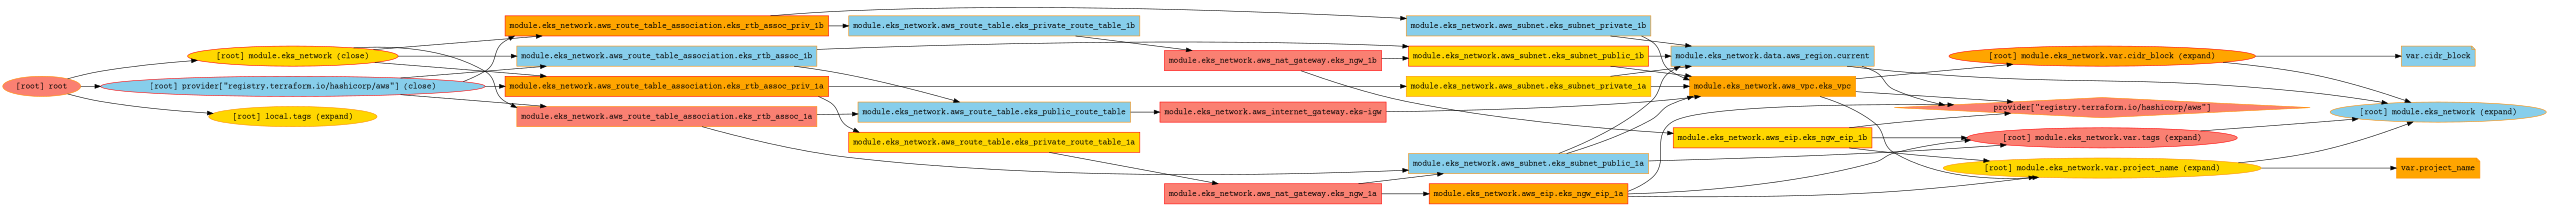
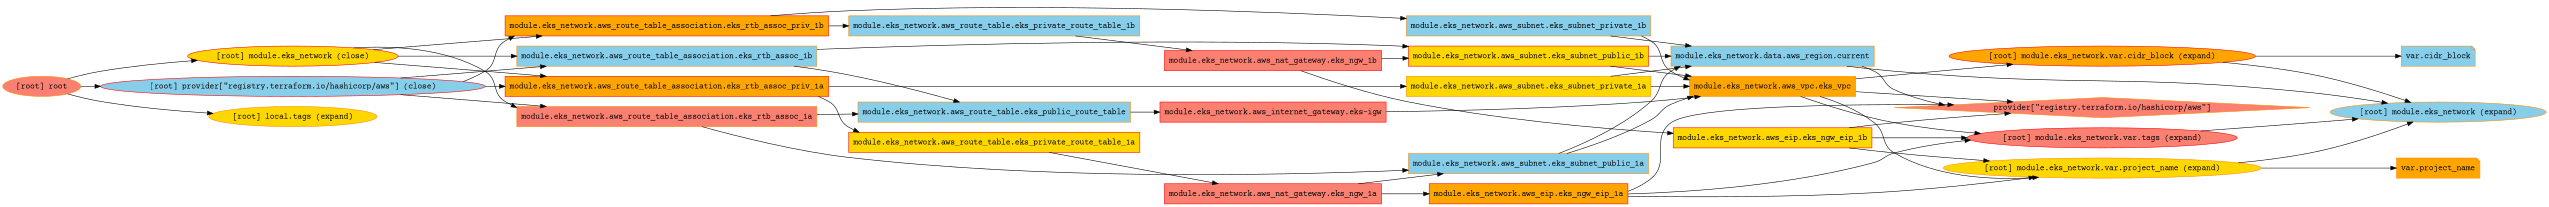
edge "module.eks_network.aws_subnet.eks_subnet_public_1a" -> "[root] module.eks_network.var.tags (expand)": now "module.eks_network.aws_vpc.eks_vpc" -> "[root] module.eks_network.var.tags (expand)"
